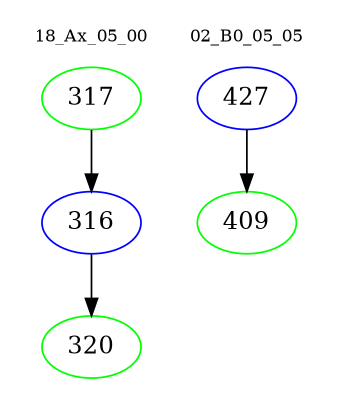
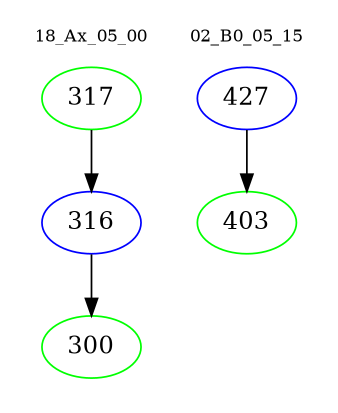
cluster "02_B0_05_05": label "02_B0_05_05" -> "02_B0_05_15"
node "409": label "409" -> "403"
node "320": label "320" -> "300"
